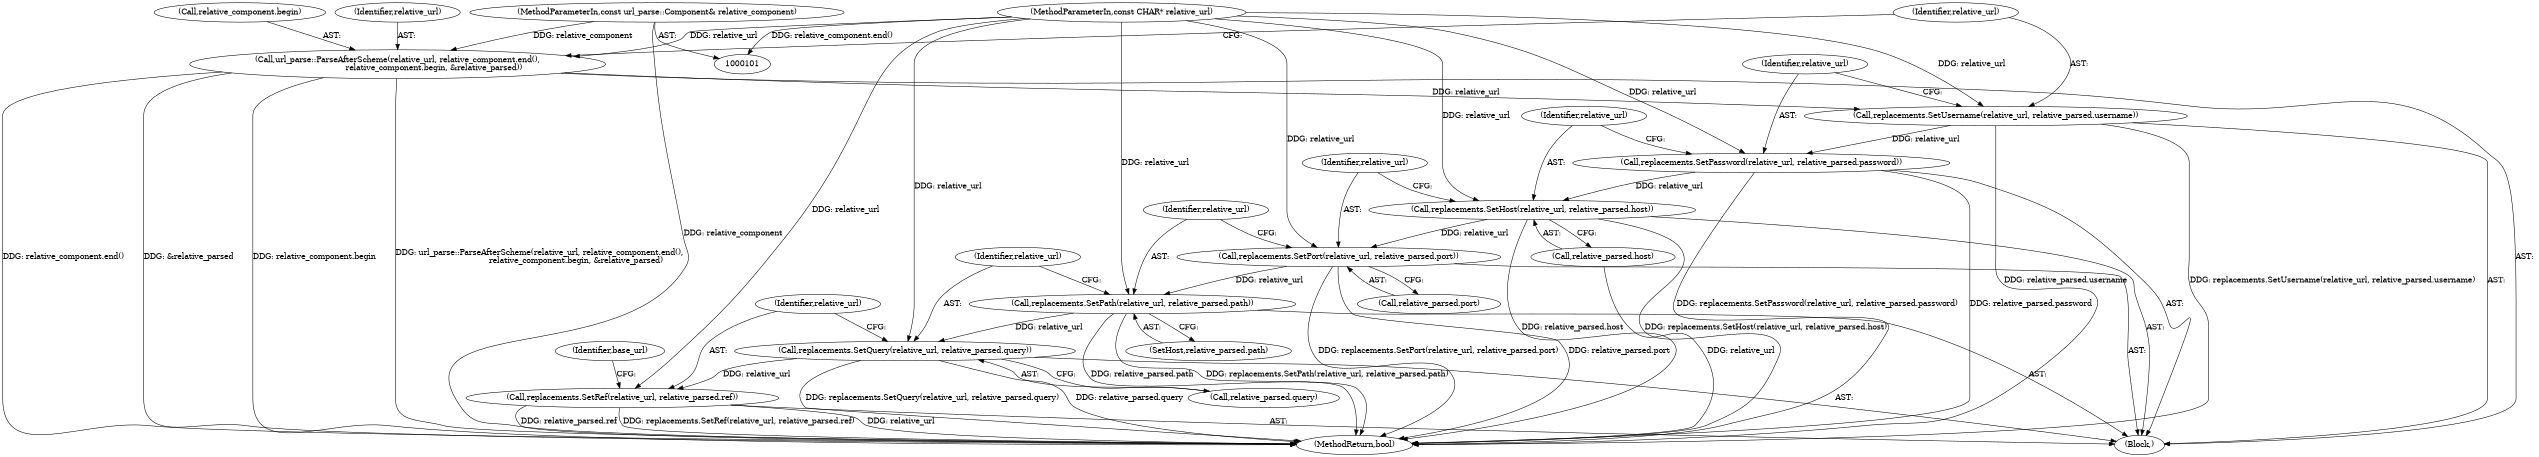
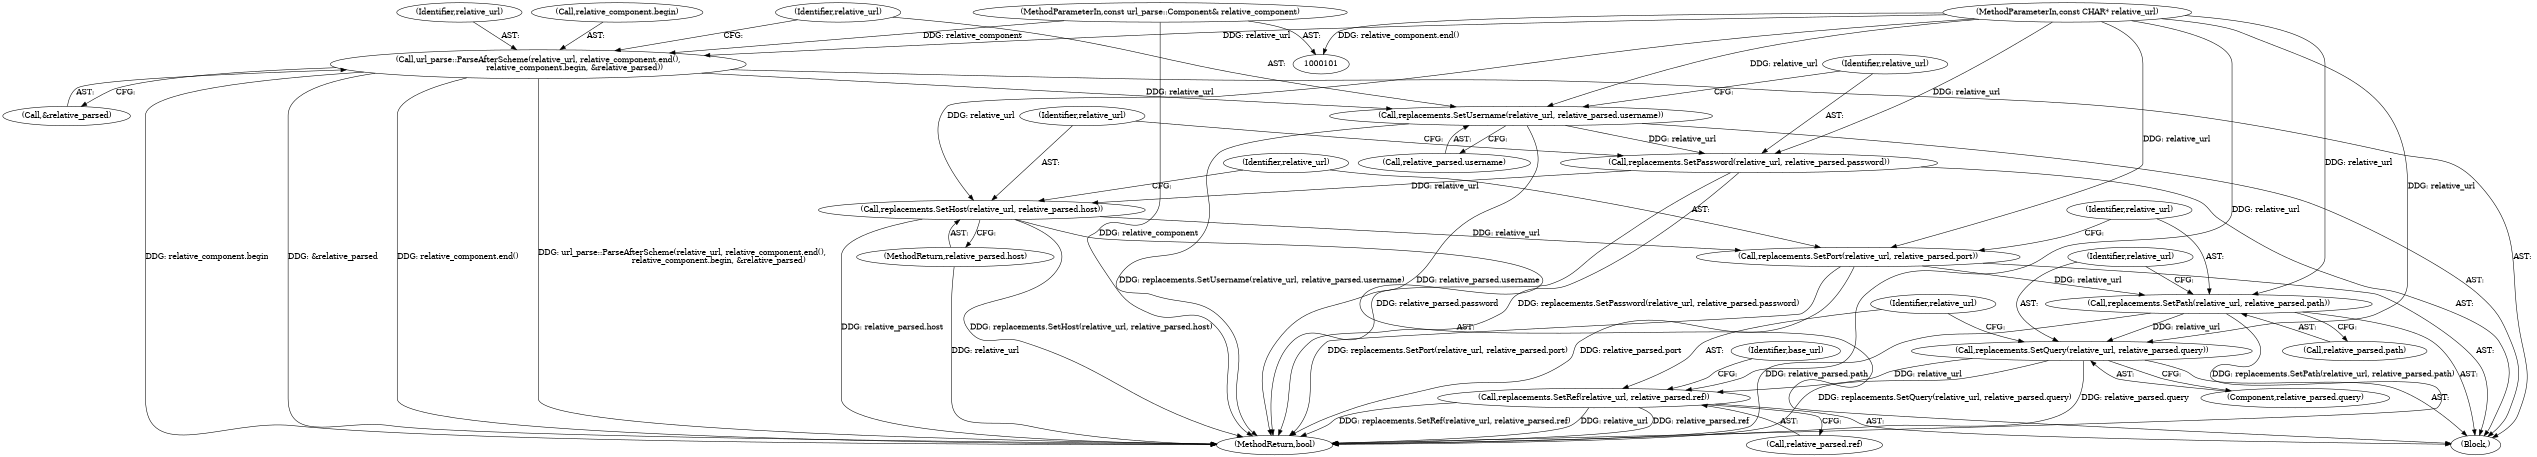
node "(Call,&relative_parsed)": added
node "(Call,relative_parsed.username)": added
node "(Call,relative_parsed.host)": label "(Call,relative_parsed.host)" -> "(MethodReturn,relative_parsed.host)"
node "(Call,relative_parsed.port)": removed
node "(SetHost,relative_parsed.path)": label "(SetHost,relative_parsed.path)" -> "(Call,relative_parsed.path)"
node "(Call,relative_parsed.query)": label "(Call,relative_parsed.query)" -> "(Component,relative_parsed.query)"
node "(Call,relative_parsed.ref)": added
